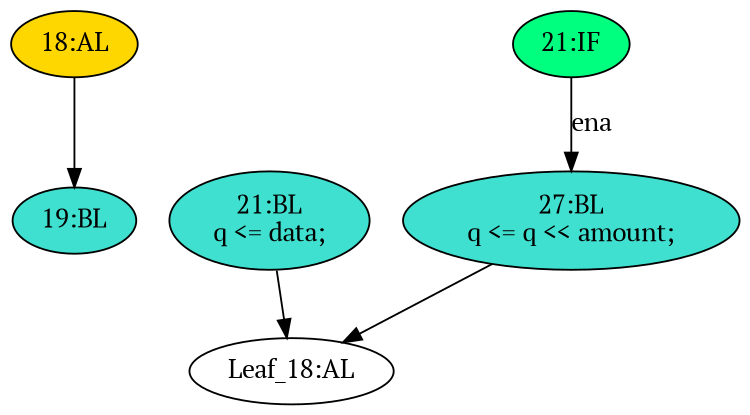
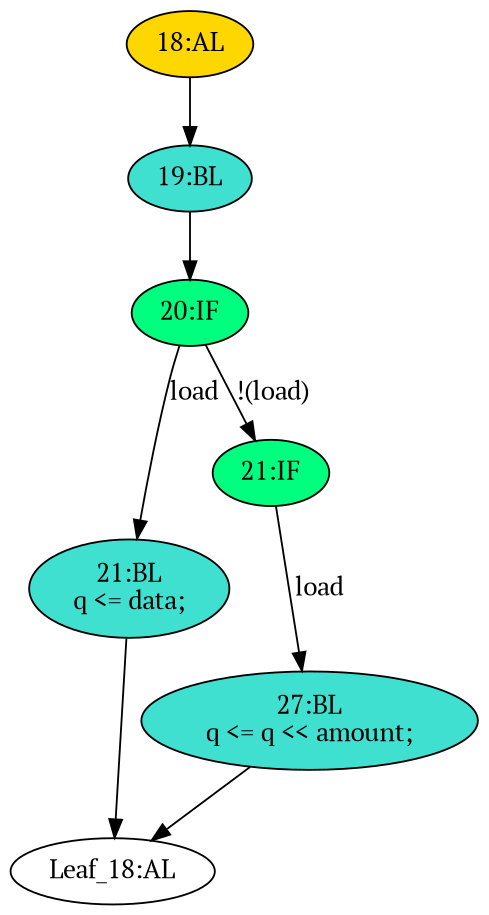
edge "21:IF" -> "27:BL q <= q << amount;": label "ena" -> "load"
node "20:IF": added
